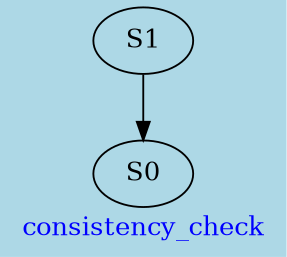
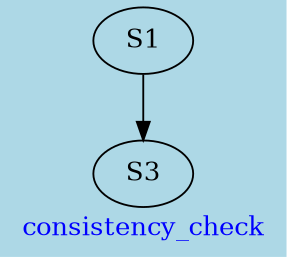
node "S0": label "S0" -> "S3"
